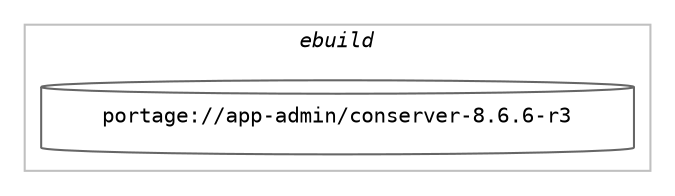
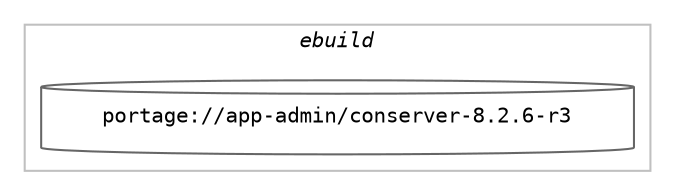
node "portage://app-admin/conserver-8.6.6-r3": label "portage://app-admin/conserver-8.6.6-r3" -> "portage://app-admin/conserver-8.2.6-r3"
